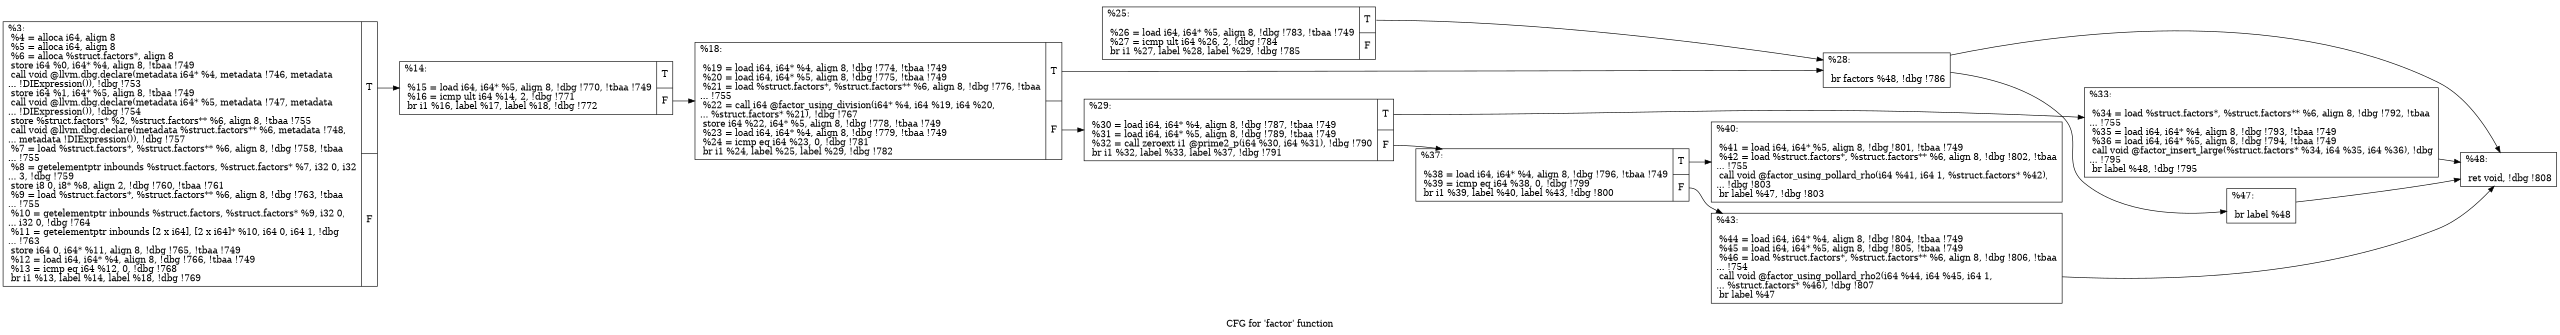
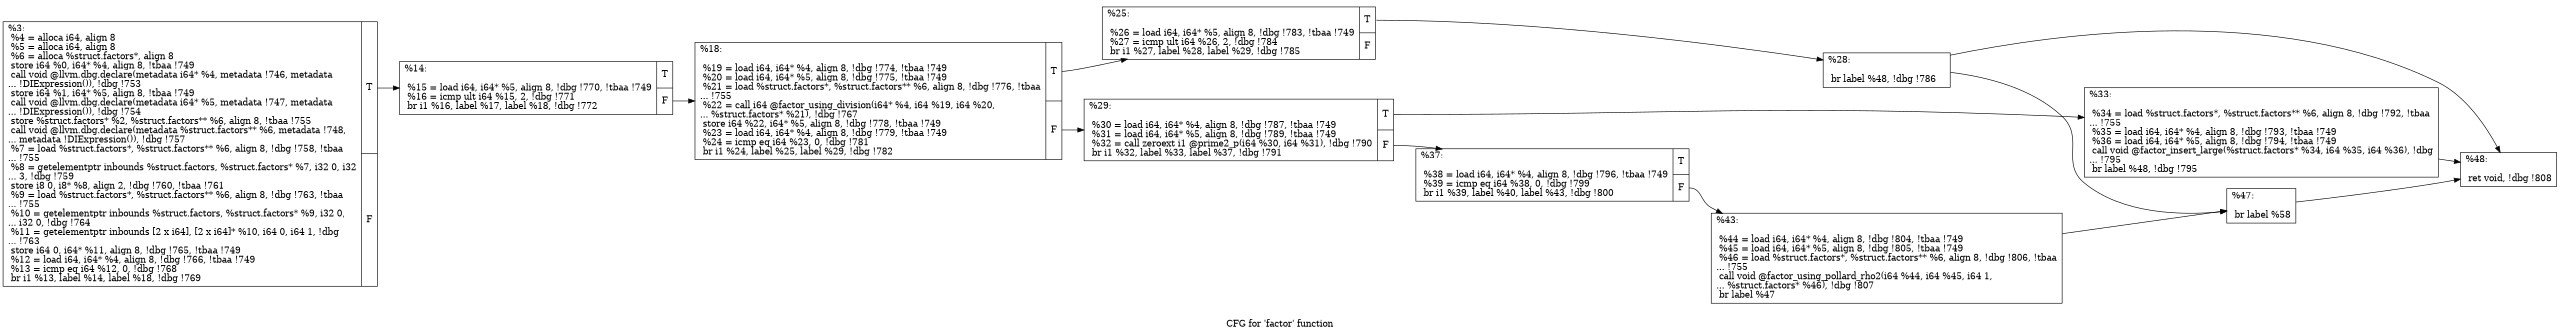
edge "%18:" -> "%28:": now "%18:" -> "%25:"
node "%28:": text "br factors %48, !dbg !786" -> "br label %48, !dbg !786"
node "%14:": text "%16 = icmp ult i64 %14, 2, !dbg !771" -> "%16 = icmp ult i64 %15, 2, !dbg !771"
node "%40:": removed
node "%47:": text "br label %48" -> "br label %58"
node "%43:": text "... !754" -> "... !755"
edge "%43:" -> "%48:": now "%43:" -> "%47:"
